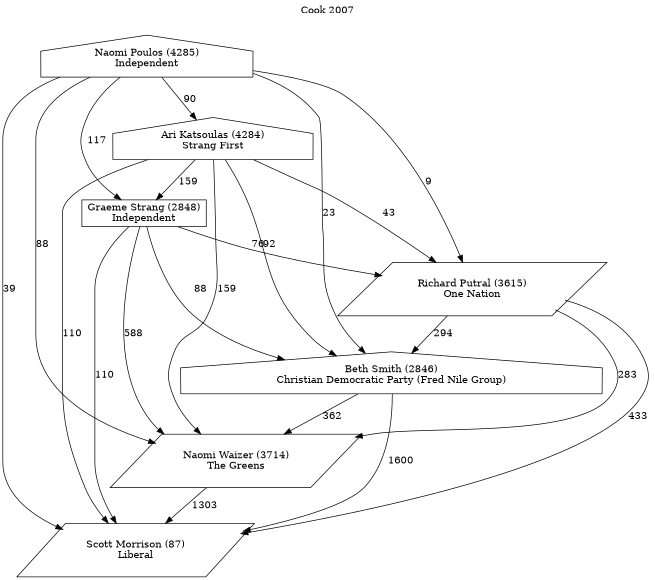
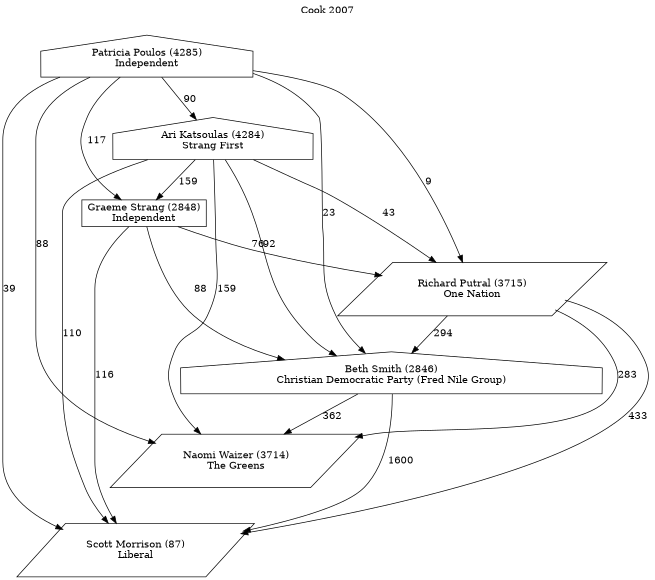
node "Naomi Poulos (4285) Independent": label "Naomi Poulos (4285) Independent" -> "Patricia Poulos (4285) Independent"
node "Richard Putral (3615) One Nation": label "Richard Putral (3615) One Nation" -> "Richard Putral (3715) One Nation"
edge "Graeme Strang (2848) Independent" -> "Naomi Waizer (3714) The Greens": removed, label "588"
edge "Graeme Strang (2848) Independent" -> "Scott Morrison (87) Liberal": label "110" -> "116"
edge "Naomi Waizer (3714) The Greens" -> "Scott Morrison (87) Liberal": removed, label "1303"
